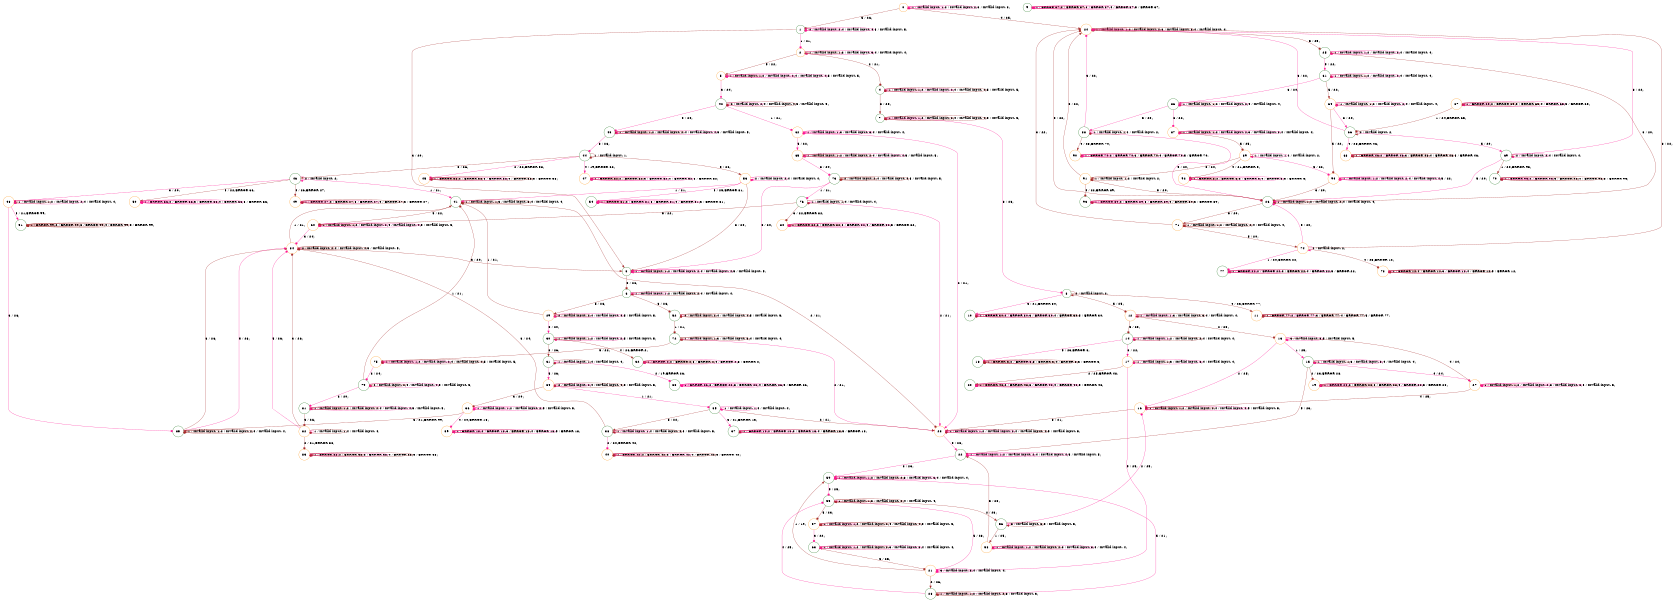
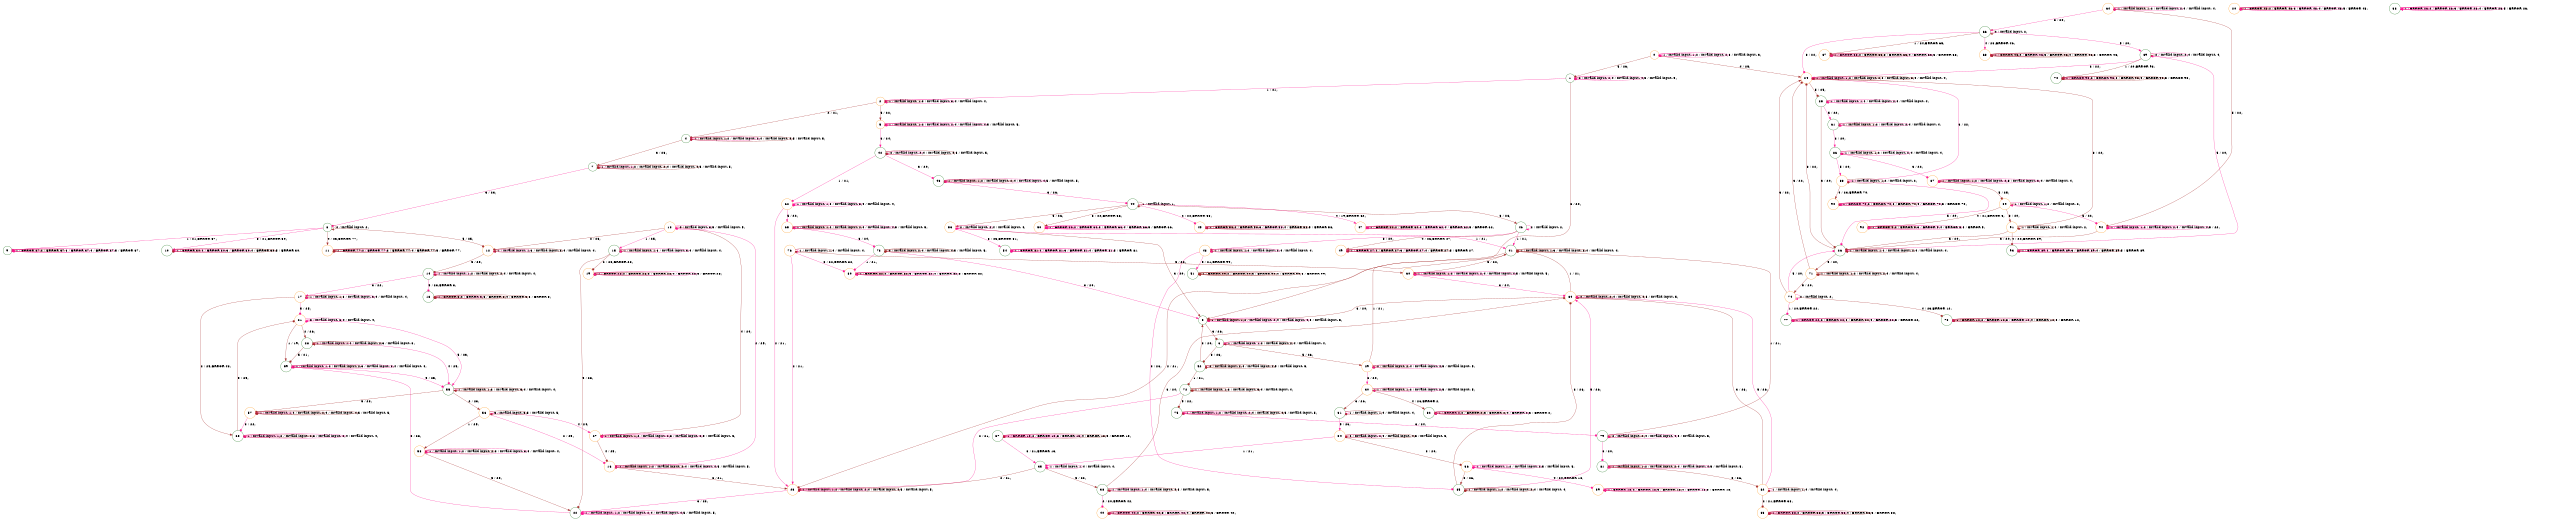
edge "61" -> "64": removed, label "5 / 22;"
edge "67" -> "66": reversed
node "88": color darkgreen -> darkorange
edge "46" -> "50": now "44" -> "50"
edge "73" -> "76": now "73" -> "80"
node "76": color darkgreen -> darkorange
edge "76" -> "80": color brown -> deeppink
edge "8" -> "9": added, label "1 / 21;ERROR 37;"
node "78": color darkorange -> darkgreen
edge "12" -> "13": reversed
node "30": color darkgreen -> darkorange
edge "52" -> "3": added, label "3 / 20;"
node "75": color darkorange -> darkgreen
edge "31" -> "33": removed, label "2 / 19;ERROR 26;"
edge "15" -> "27": now "56" -> "27"
edge "17" -> "20": now "17" -> "63"
node "20": color darkgreen -> darkorange
edge "35" -> "37": reversed
edge "36" -> "85": label "5 / 21;ERROR 99;" -> "3 / 26;"
edge "28" -> "59": color deeppink -> brown
node "56": color darkgreen -> darkorange
